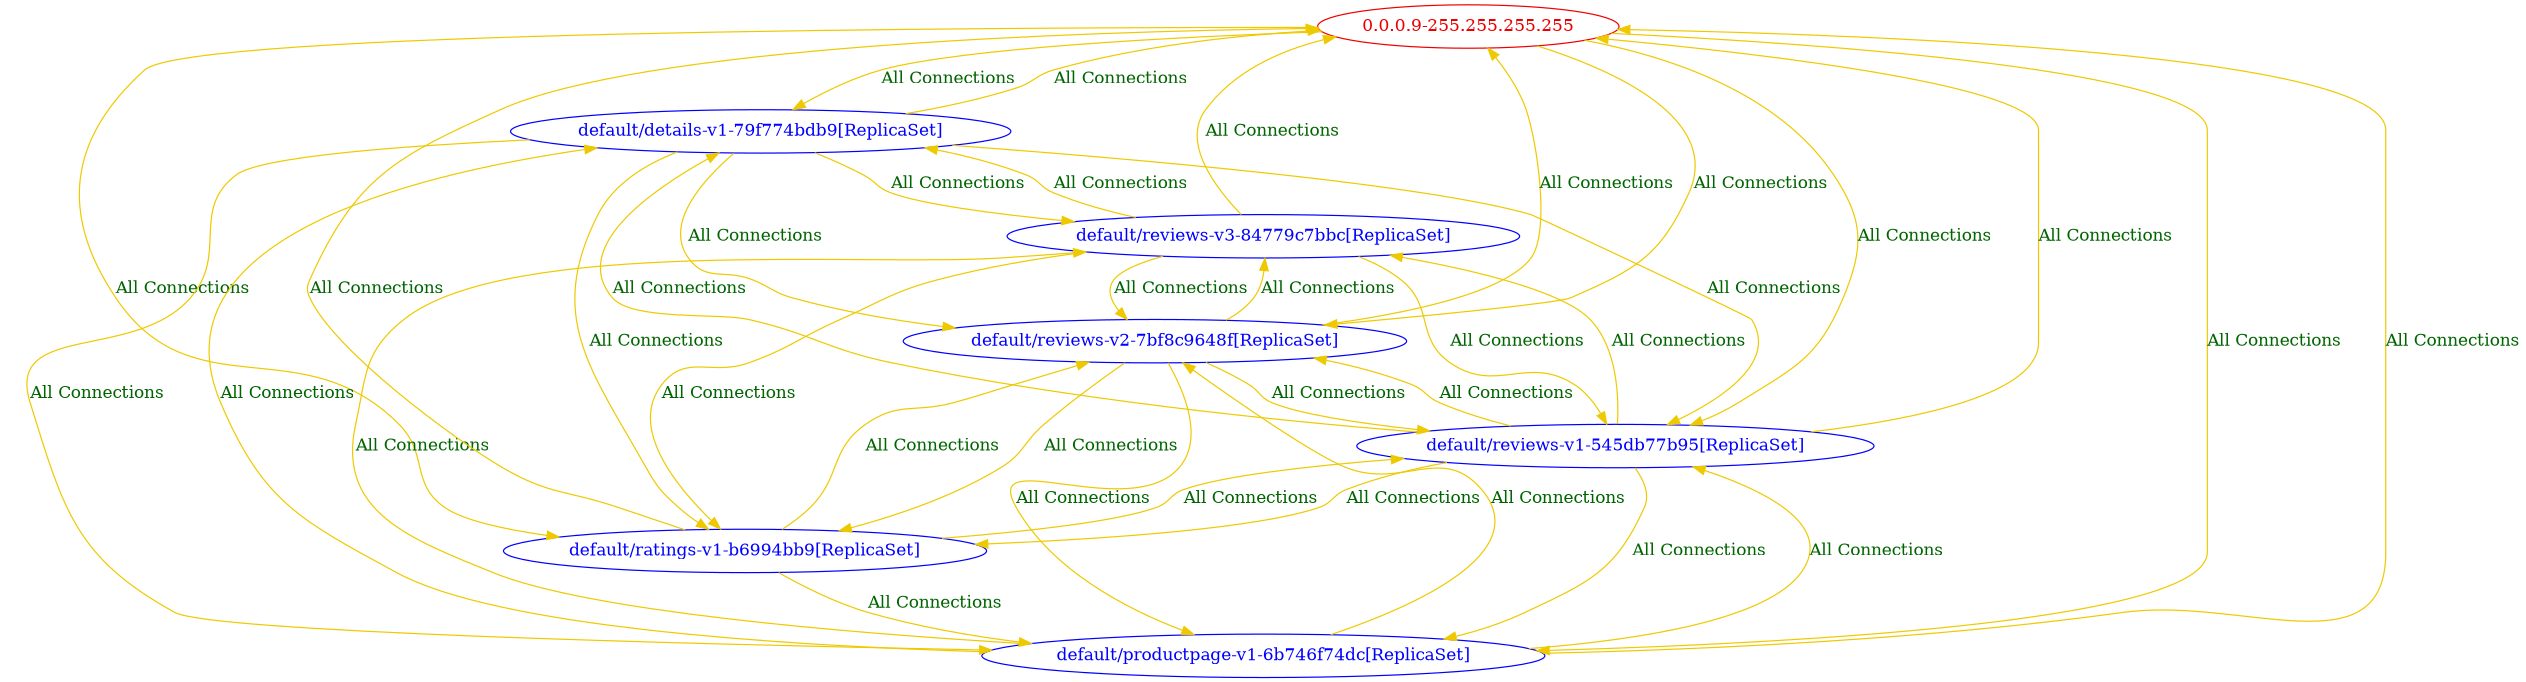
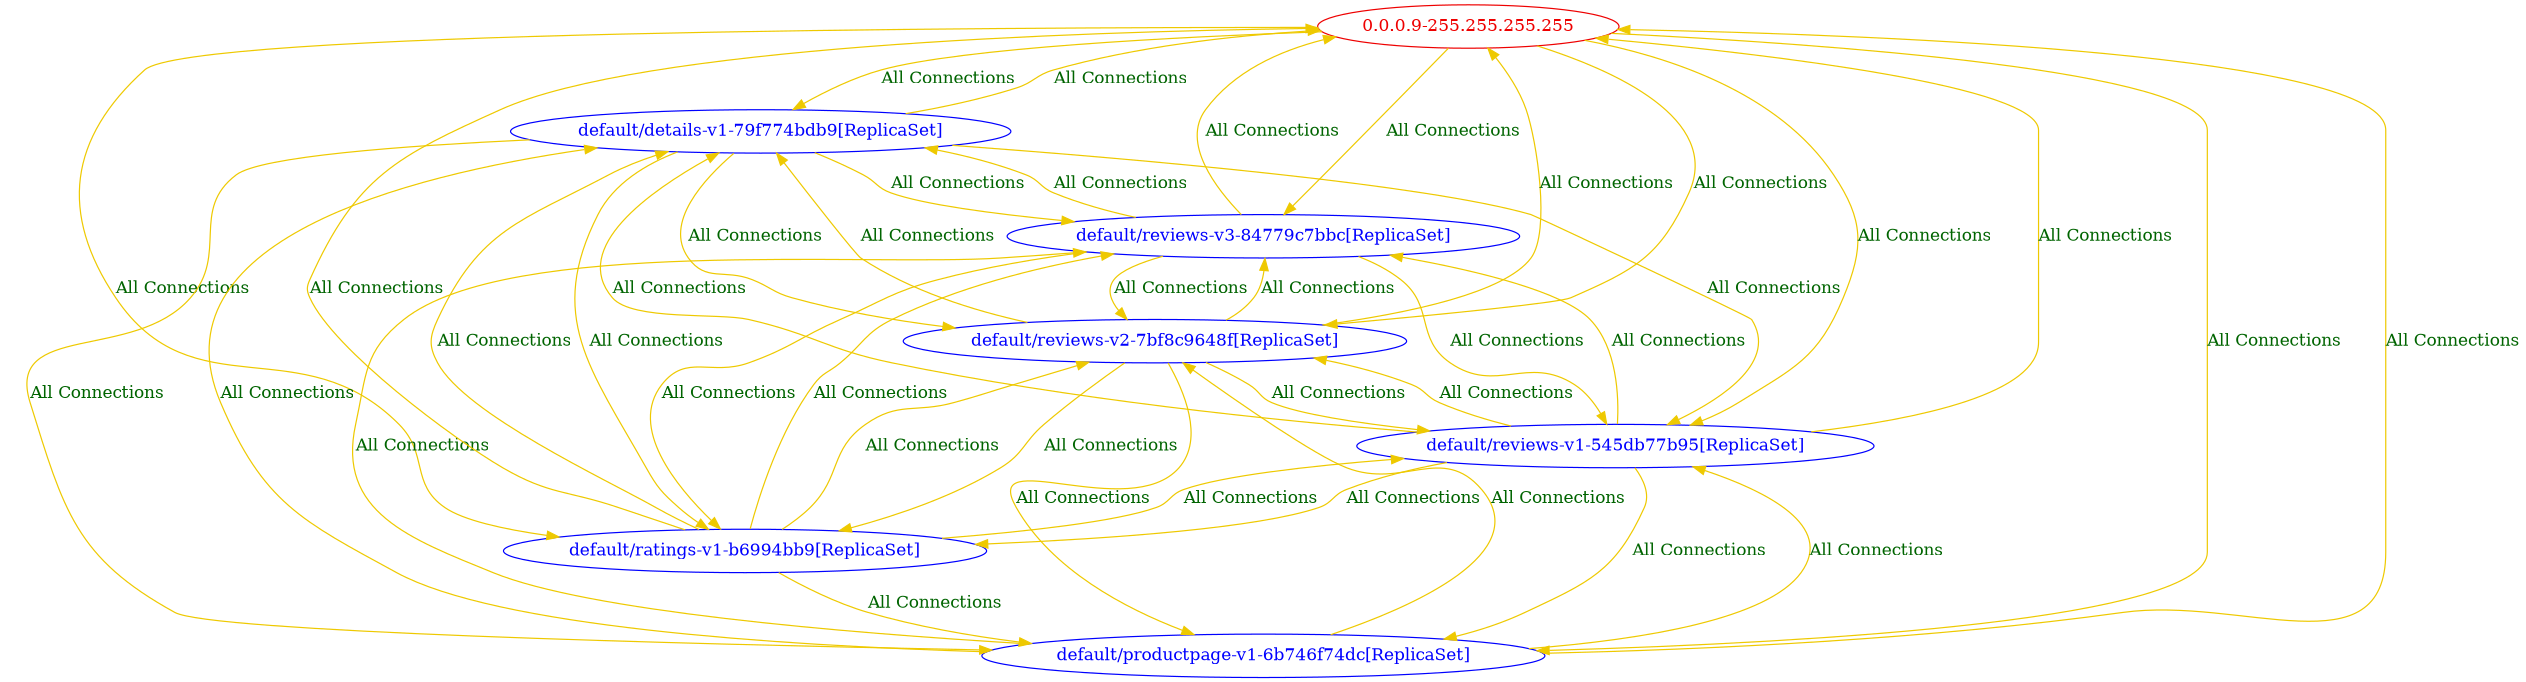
edge "0.0.0.9-255.255.255.255" -> "default/reviews-v3-84779c7bbc[ReplicaSet]": added, label "All Connections"
edge "default/reviews-v2-7bf8c9648f[ReplicaSet]" -> "default/details-v1-79f774bdb9[ReplicaSet]": added, label "All Connections"
edge "default/ratings-v1-b6994bb9[ReplicaSet]" -> "default/reviews-v3-84779c7bbc[ReplicaSet]": added, label "All Connections"
edge "default/ratings-v1-b6994bb9[ReplicaSet]" -> "default/details-v1-79f774bdb9[ReplicaSet]": added, label "All Connections"
